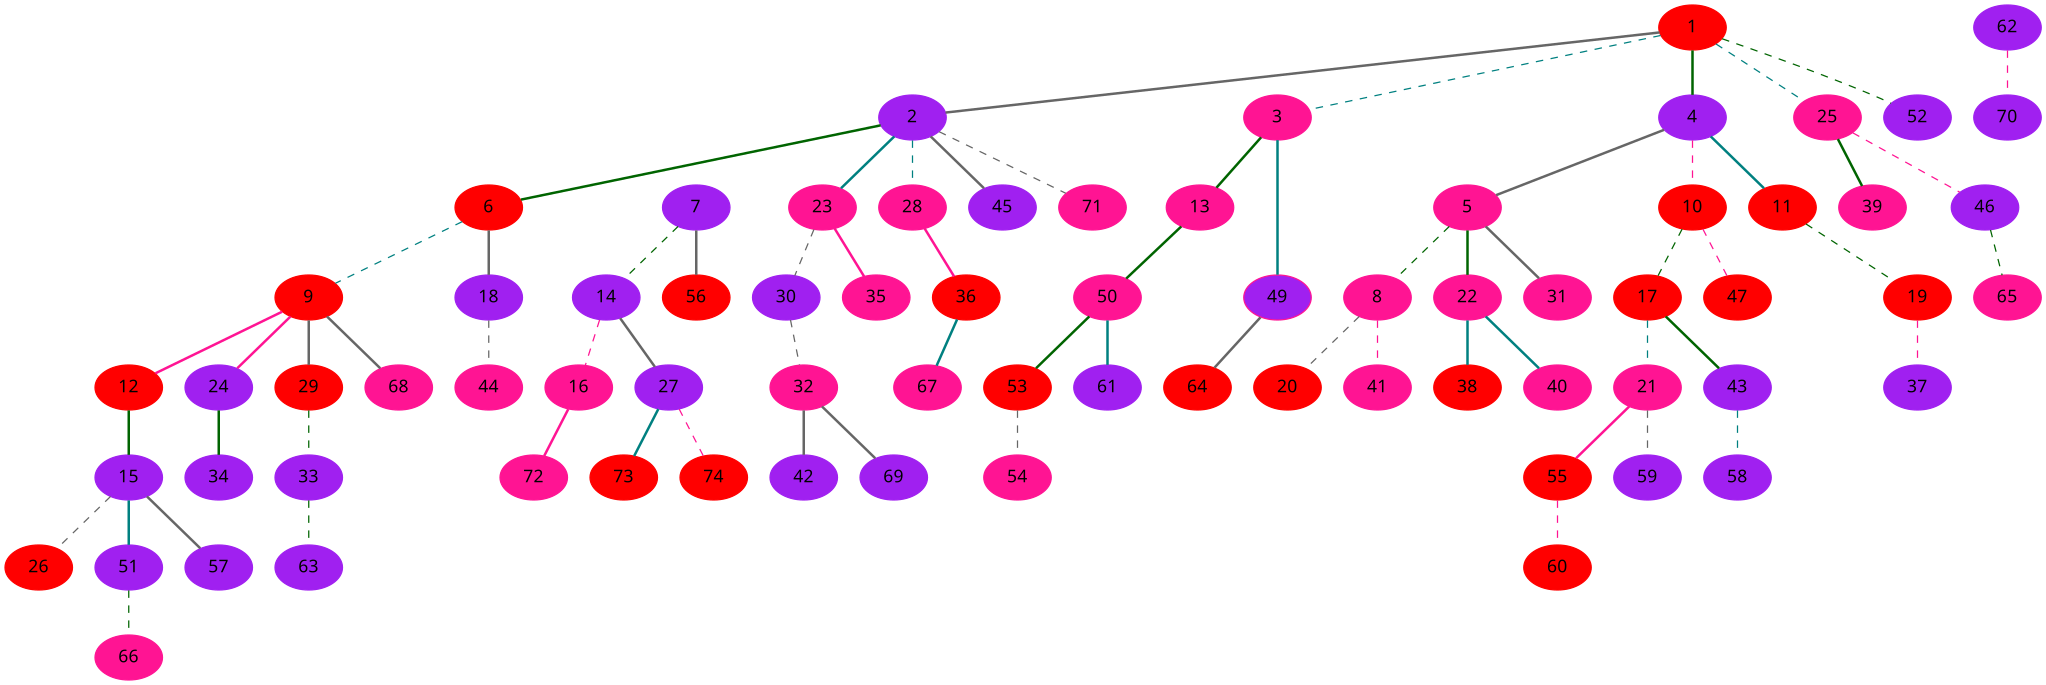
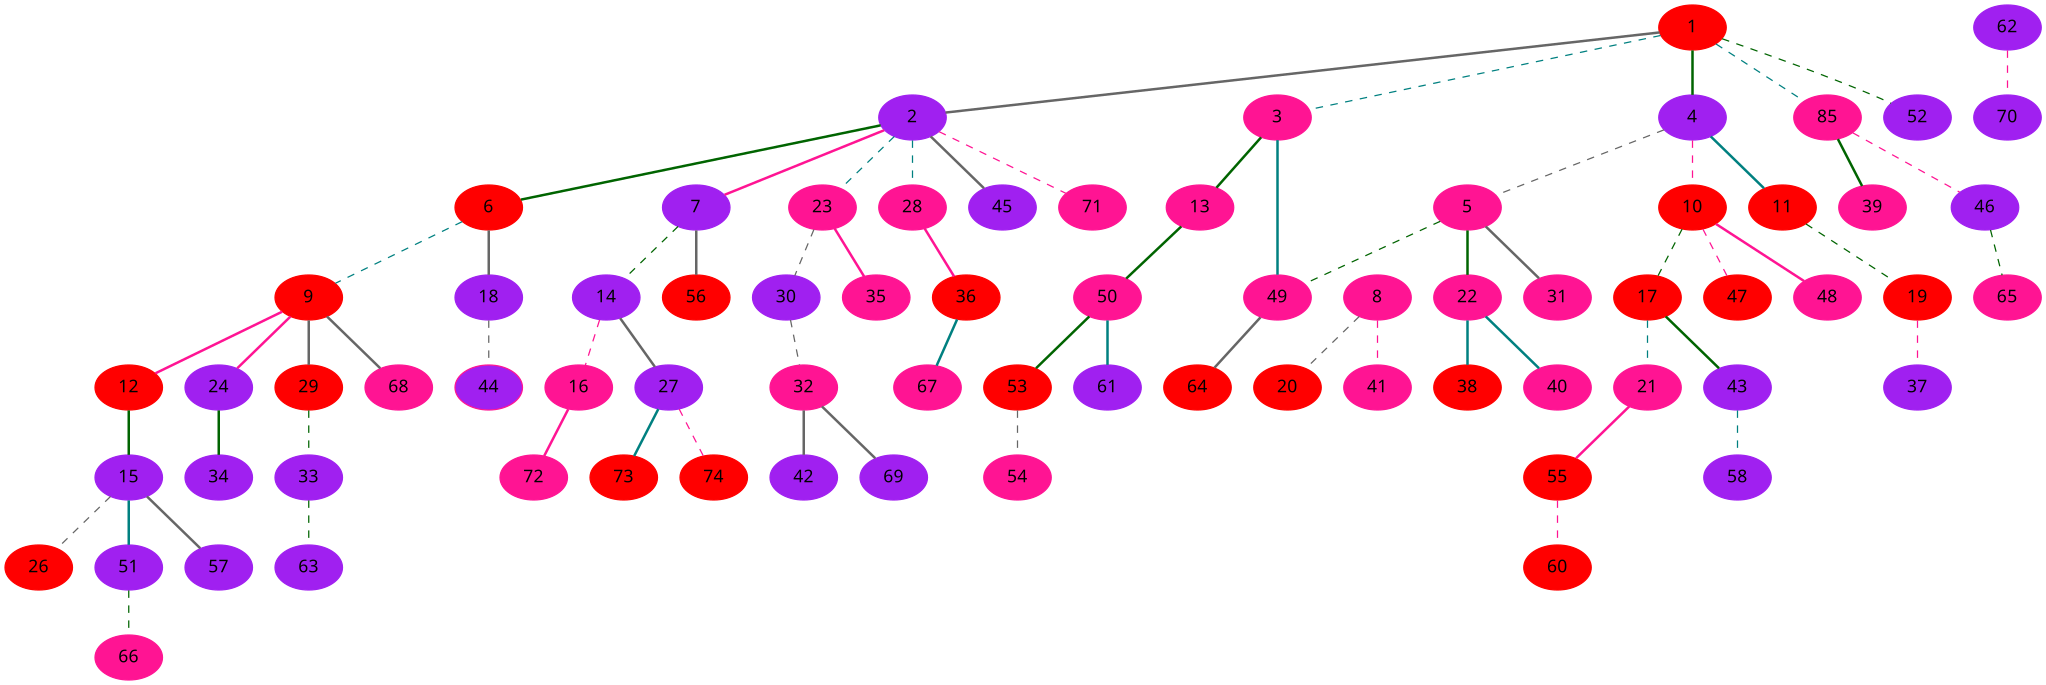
node "25": label "25" -> "85"
edge "2" -- "23": style bold -> dashed
edge "2" -- "71": color gray40 -> deeppink
edge "4" -- "5": style bold -> dashed
edge "2" -- "7": added
edge "5" -- "8": now "5" -- "49"
node "49": fillcolor purple -> deeppink
node "48": added
node "44": fillcolor deeppink -> purple
node "59": removed
